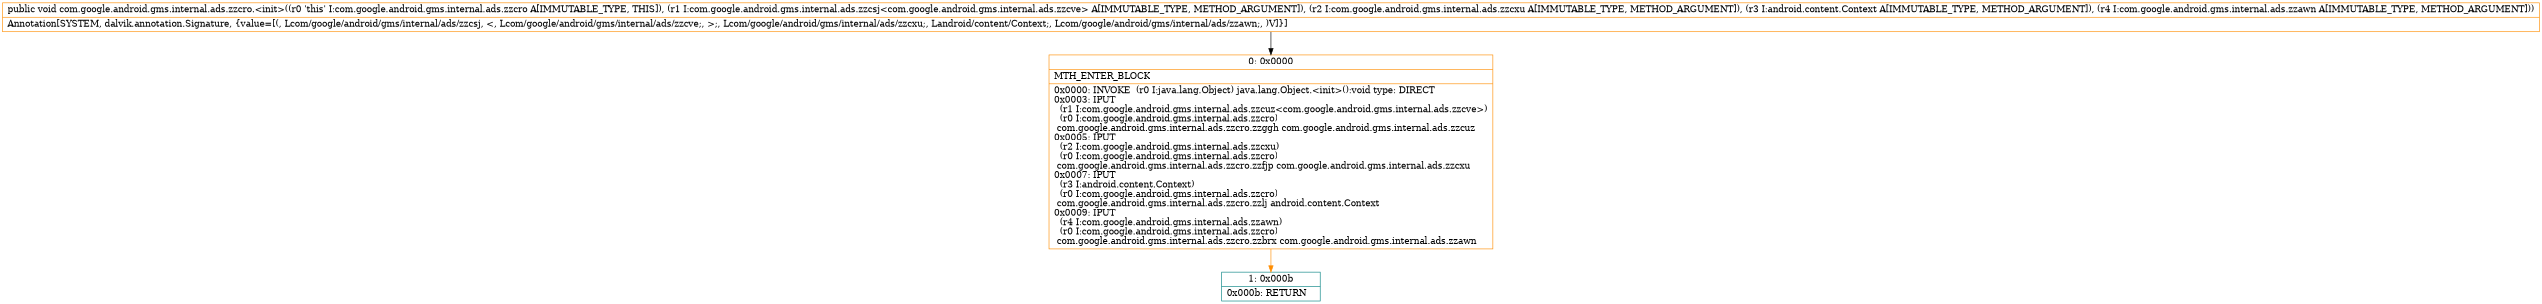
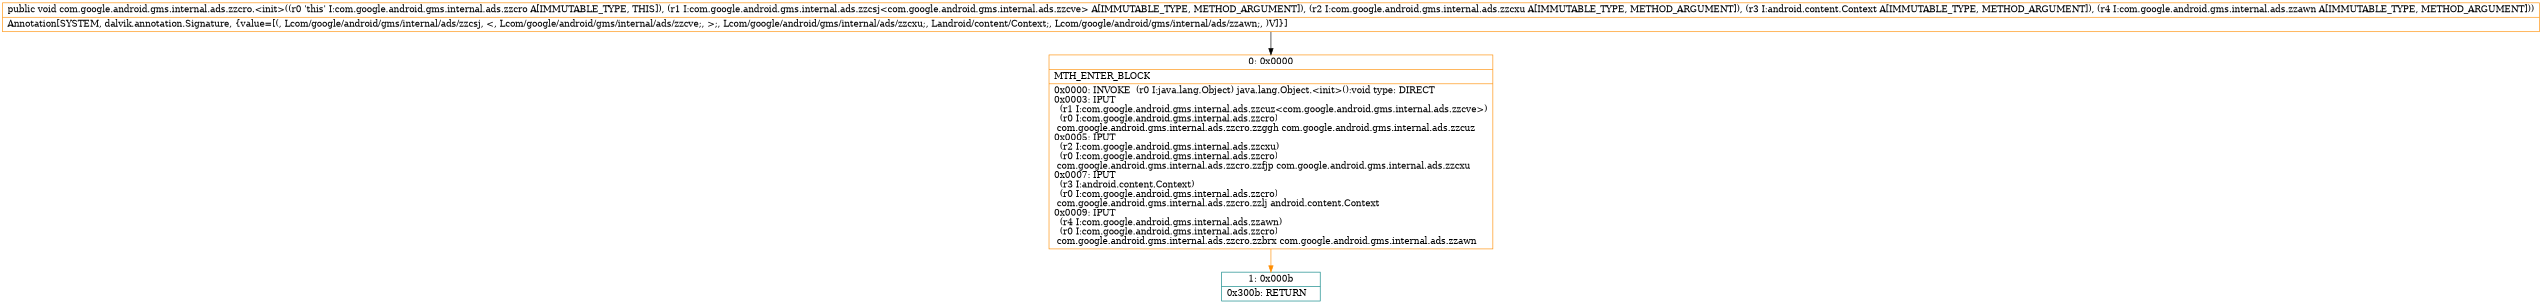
node "1: 0x000b": text "0x000b: RETURN" -> "0x300b: RETURN"
